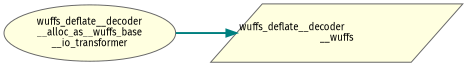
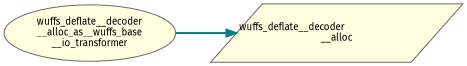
node "wuffs_deflate__decoder __wuffs": label "wuffs_deflate__decoder __wuffs" -> "wuffs_deflate__decoder __alloc"
